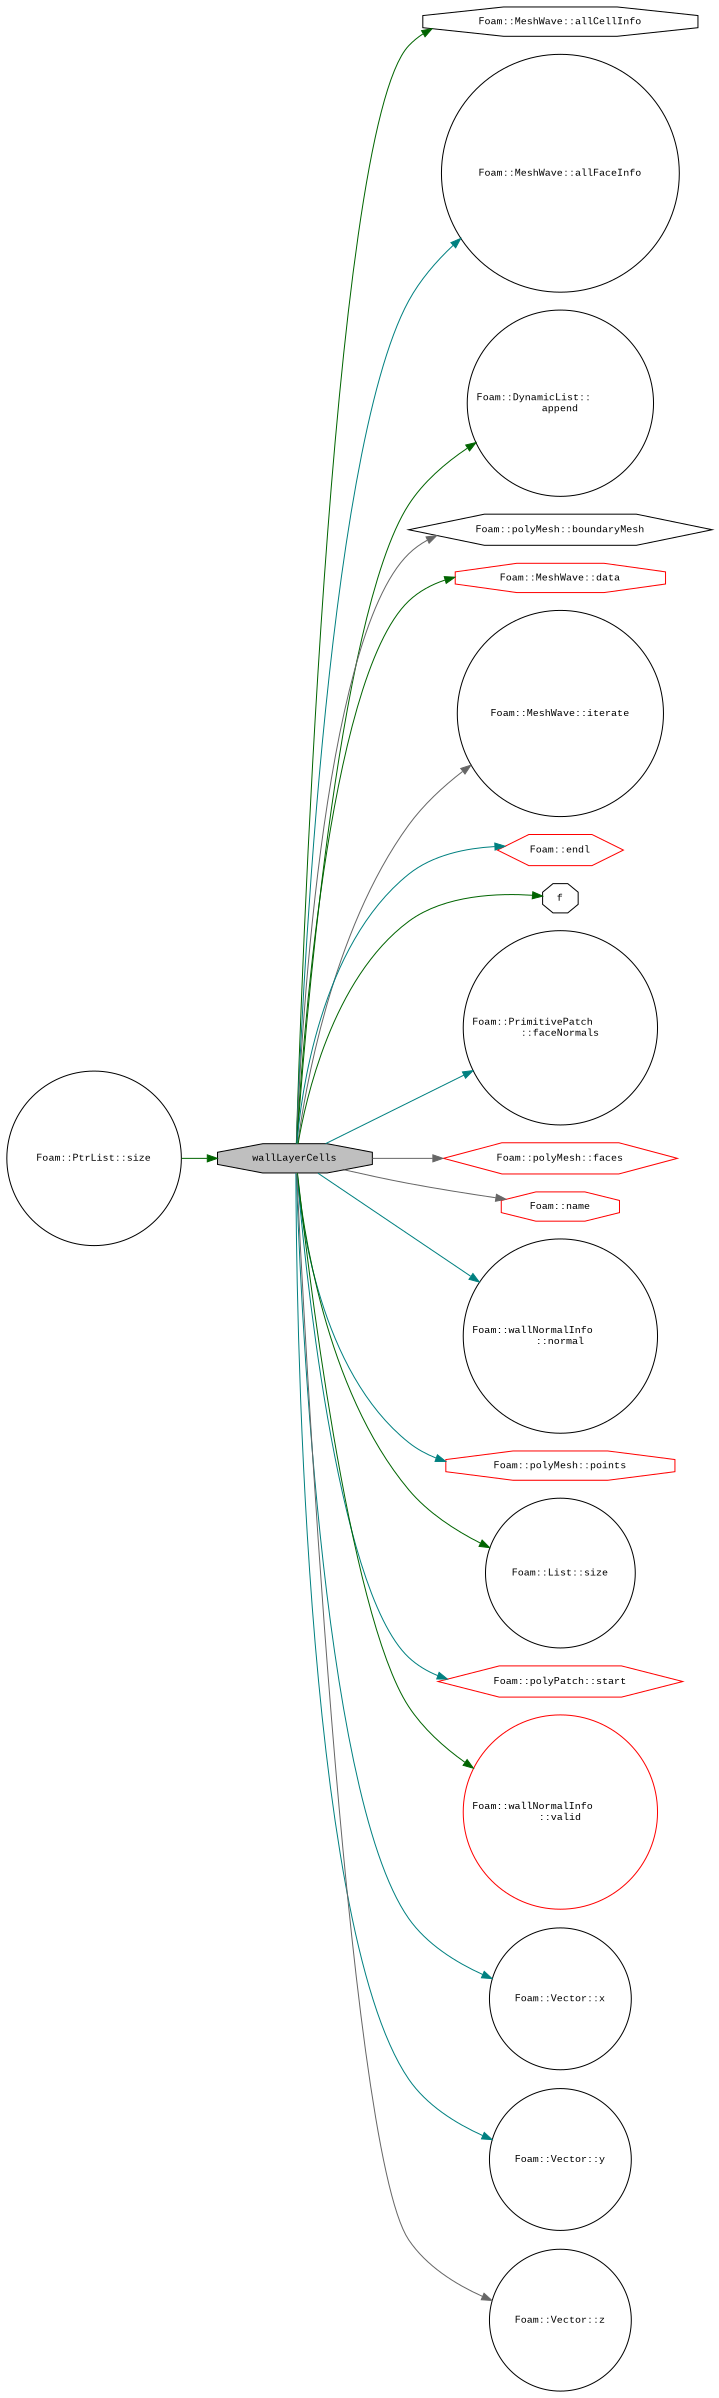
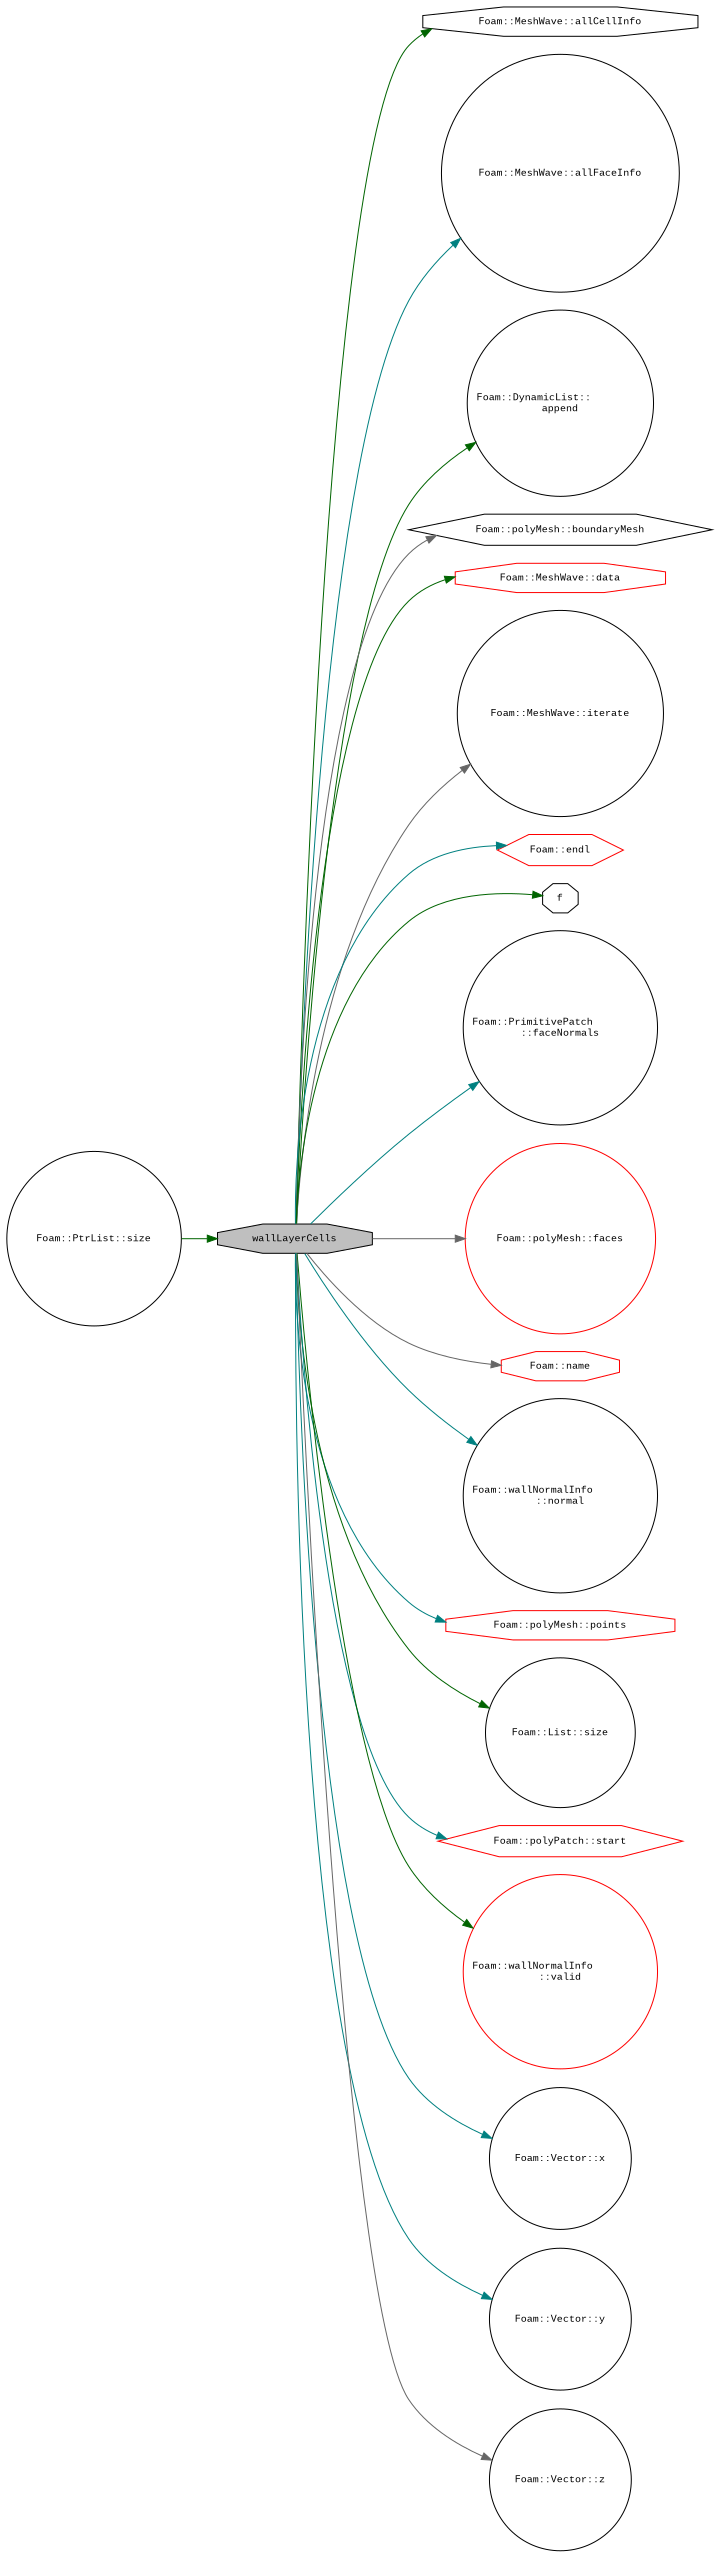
node "Foam::polyMesh::faces": shape hexagon -> circle
